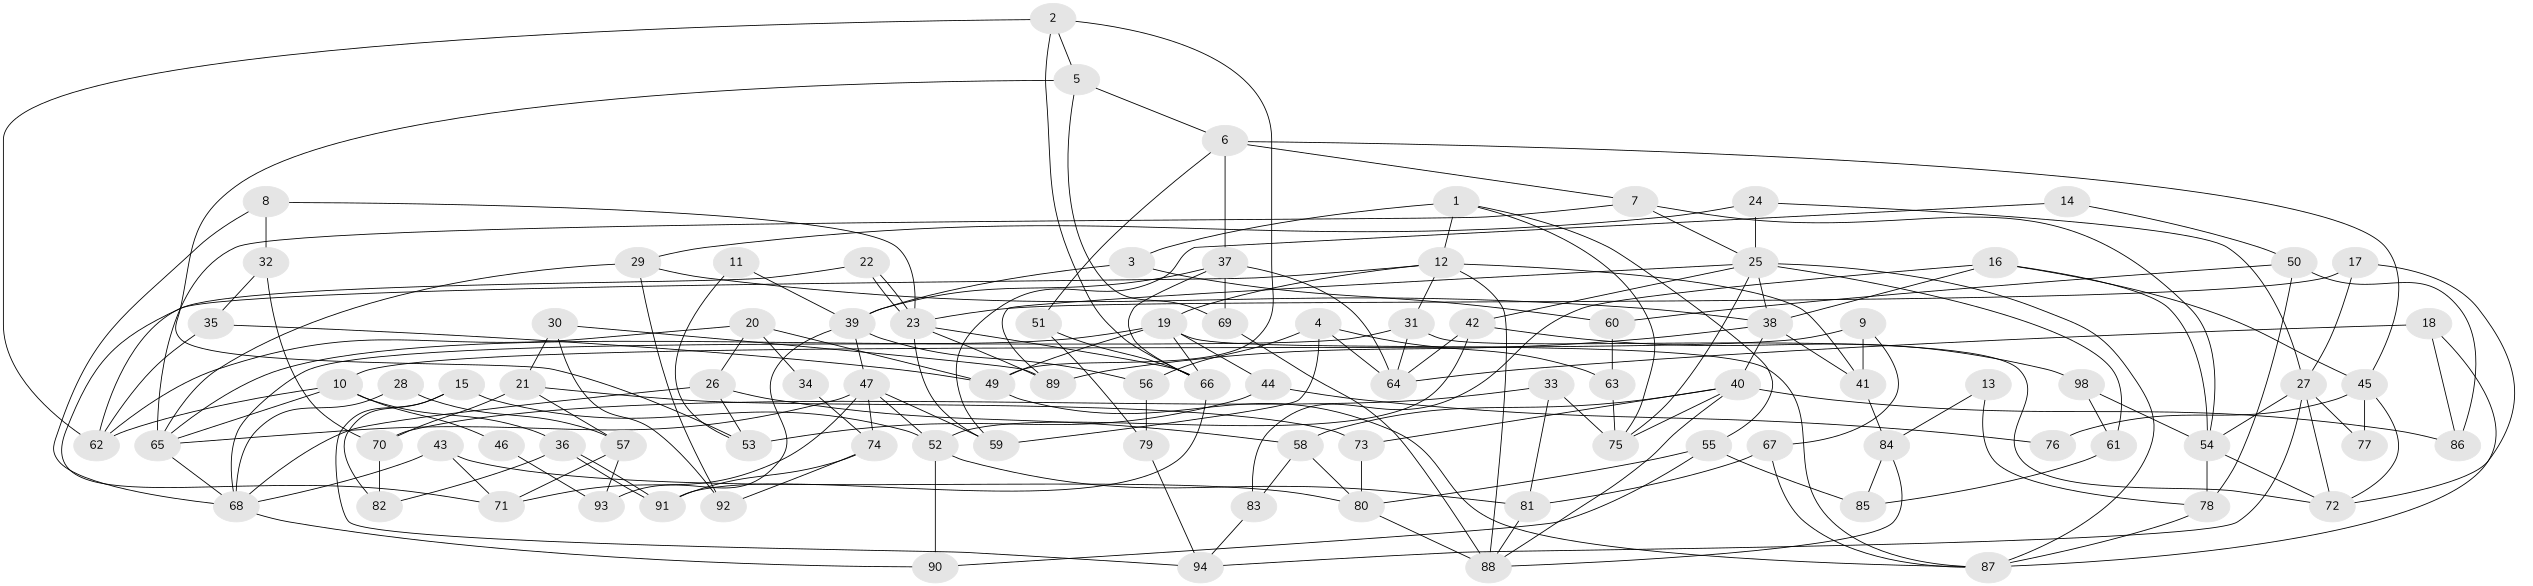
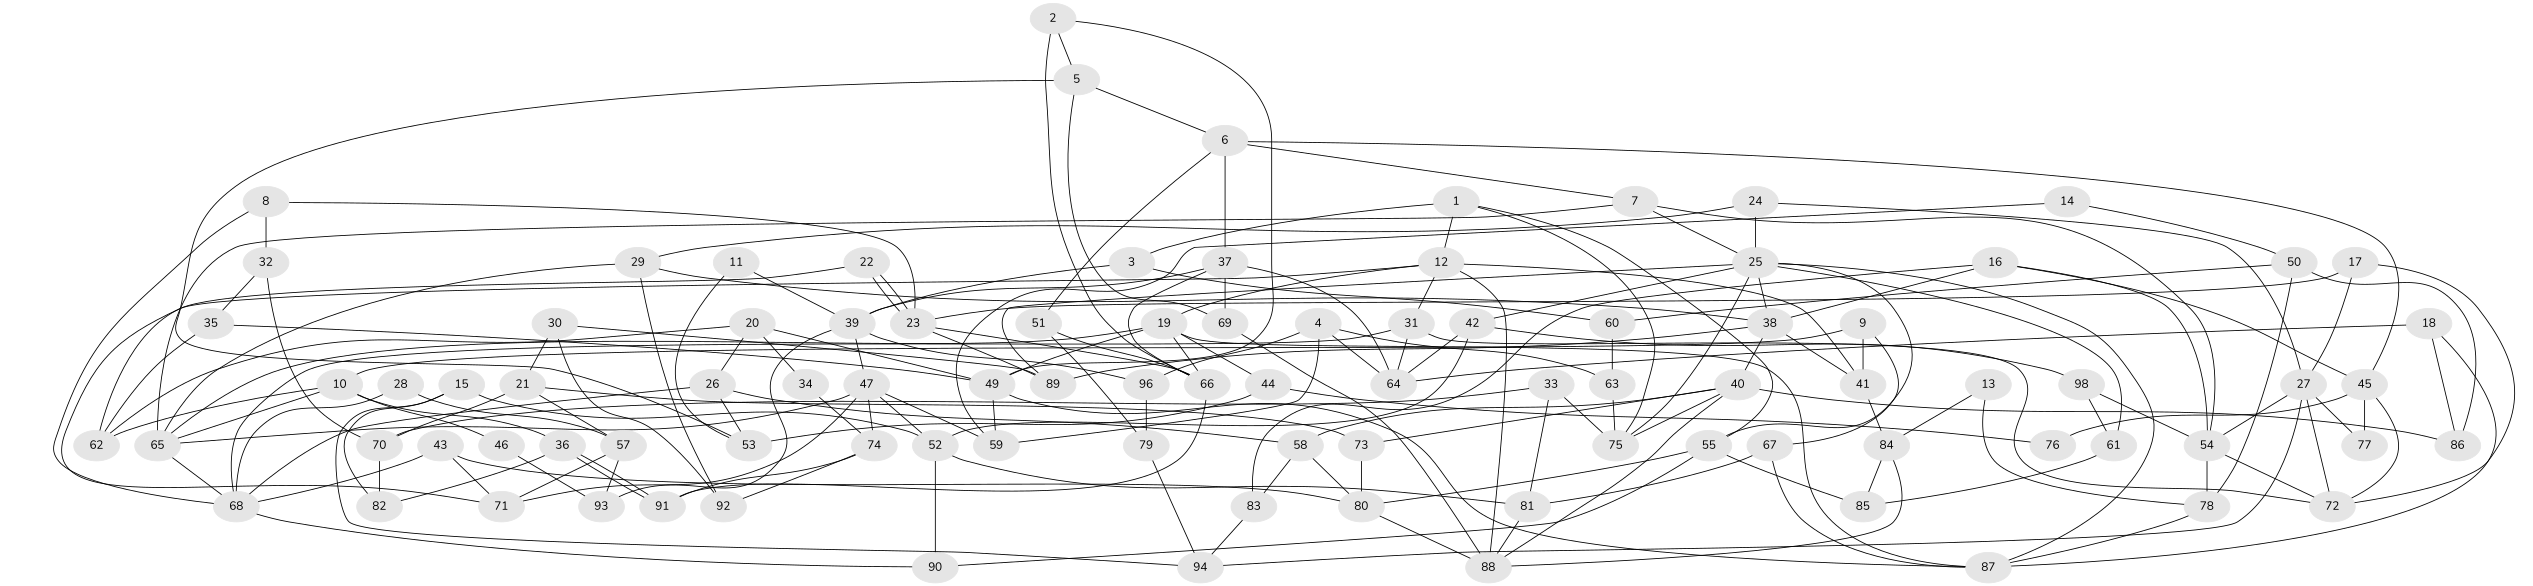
edge "2" -- "62": removed
edge "25" -- "55": added
node "56": label "56" -> "96"
edge "23" -- "59": now "49" -- "59"
